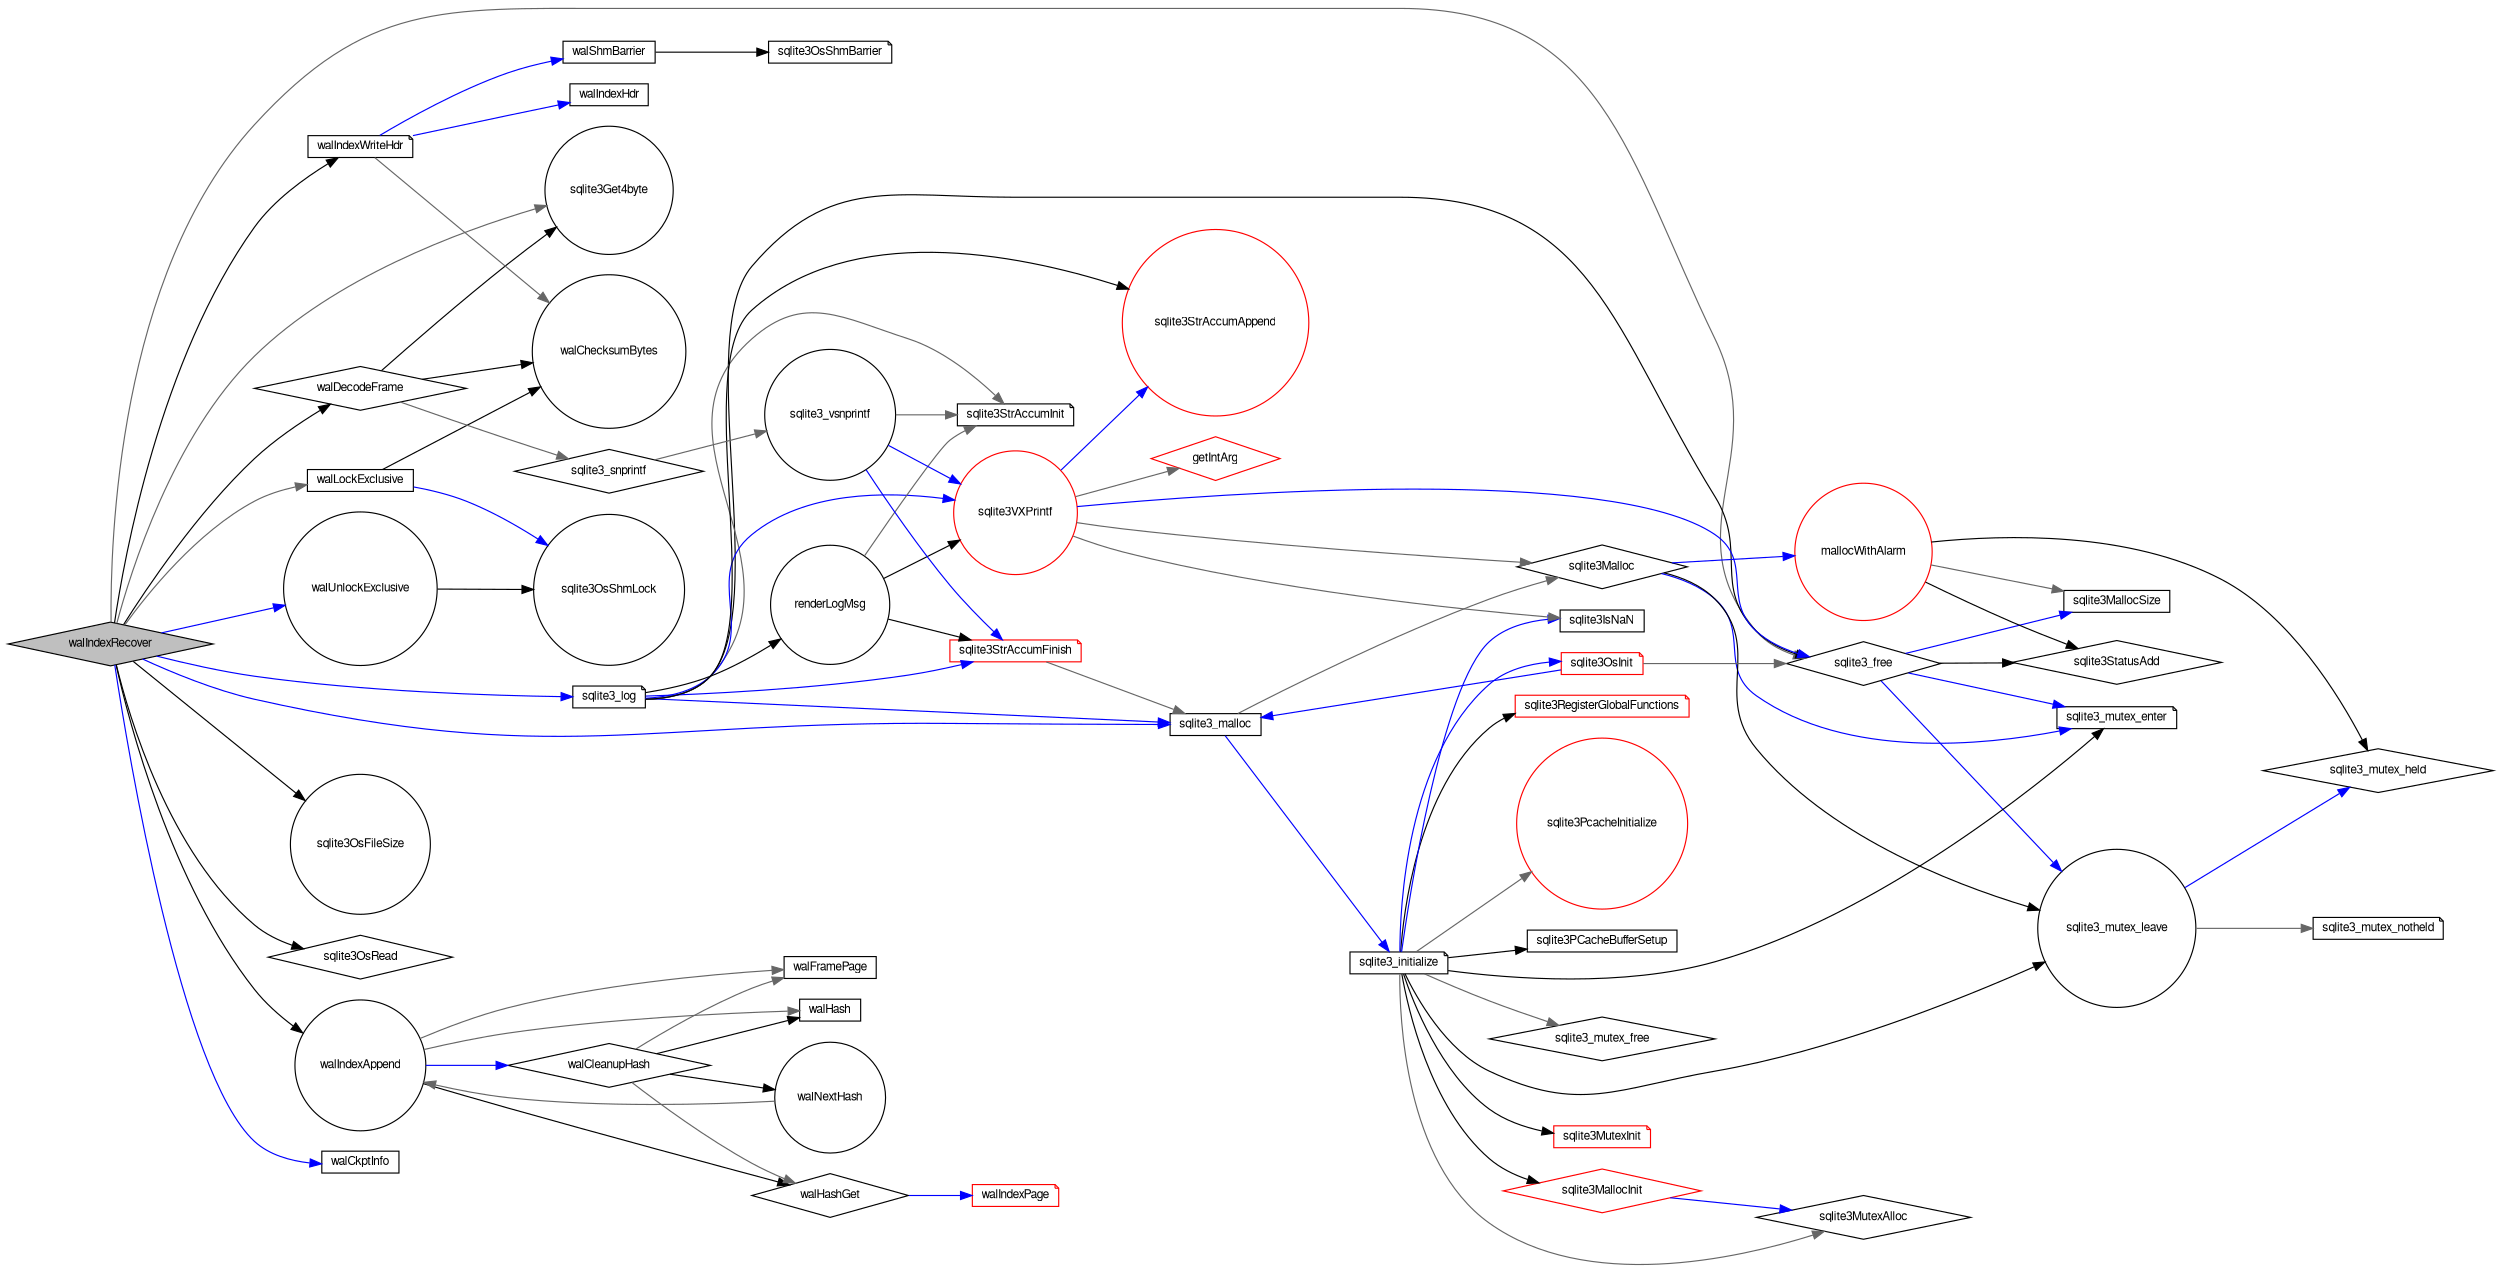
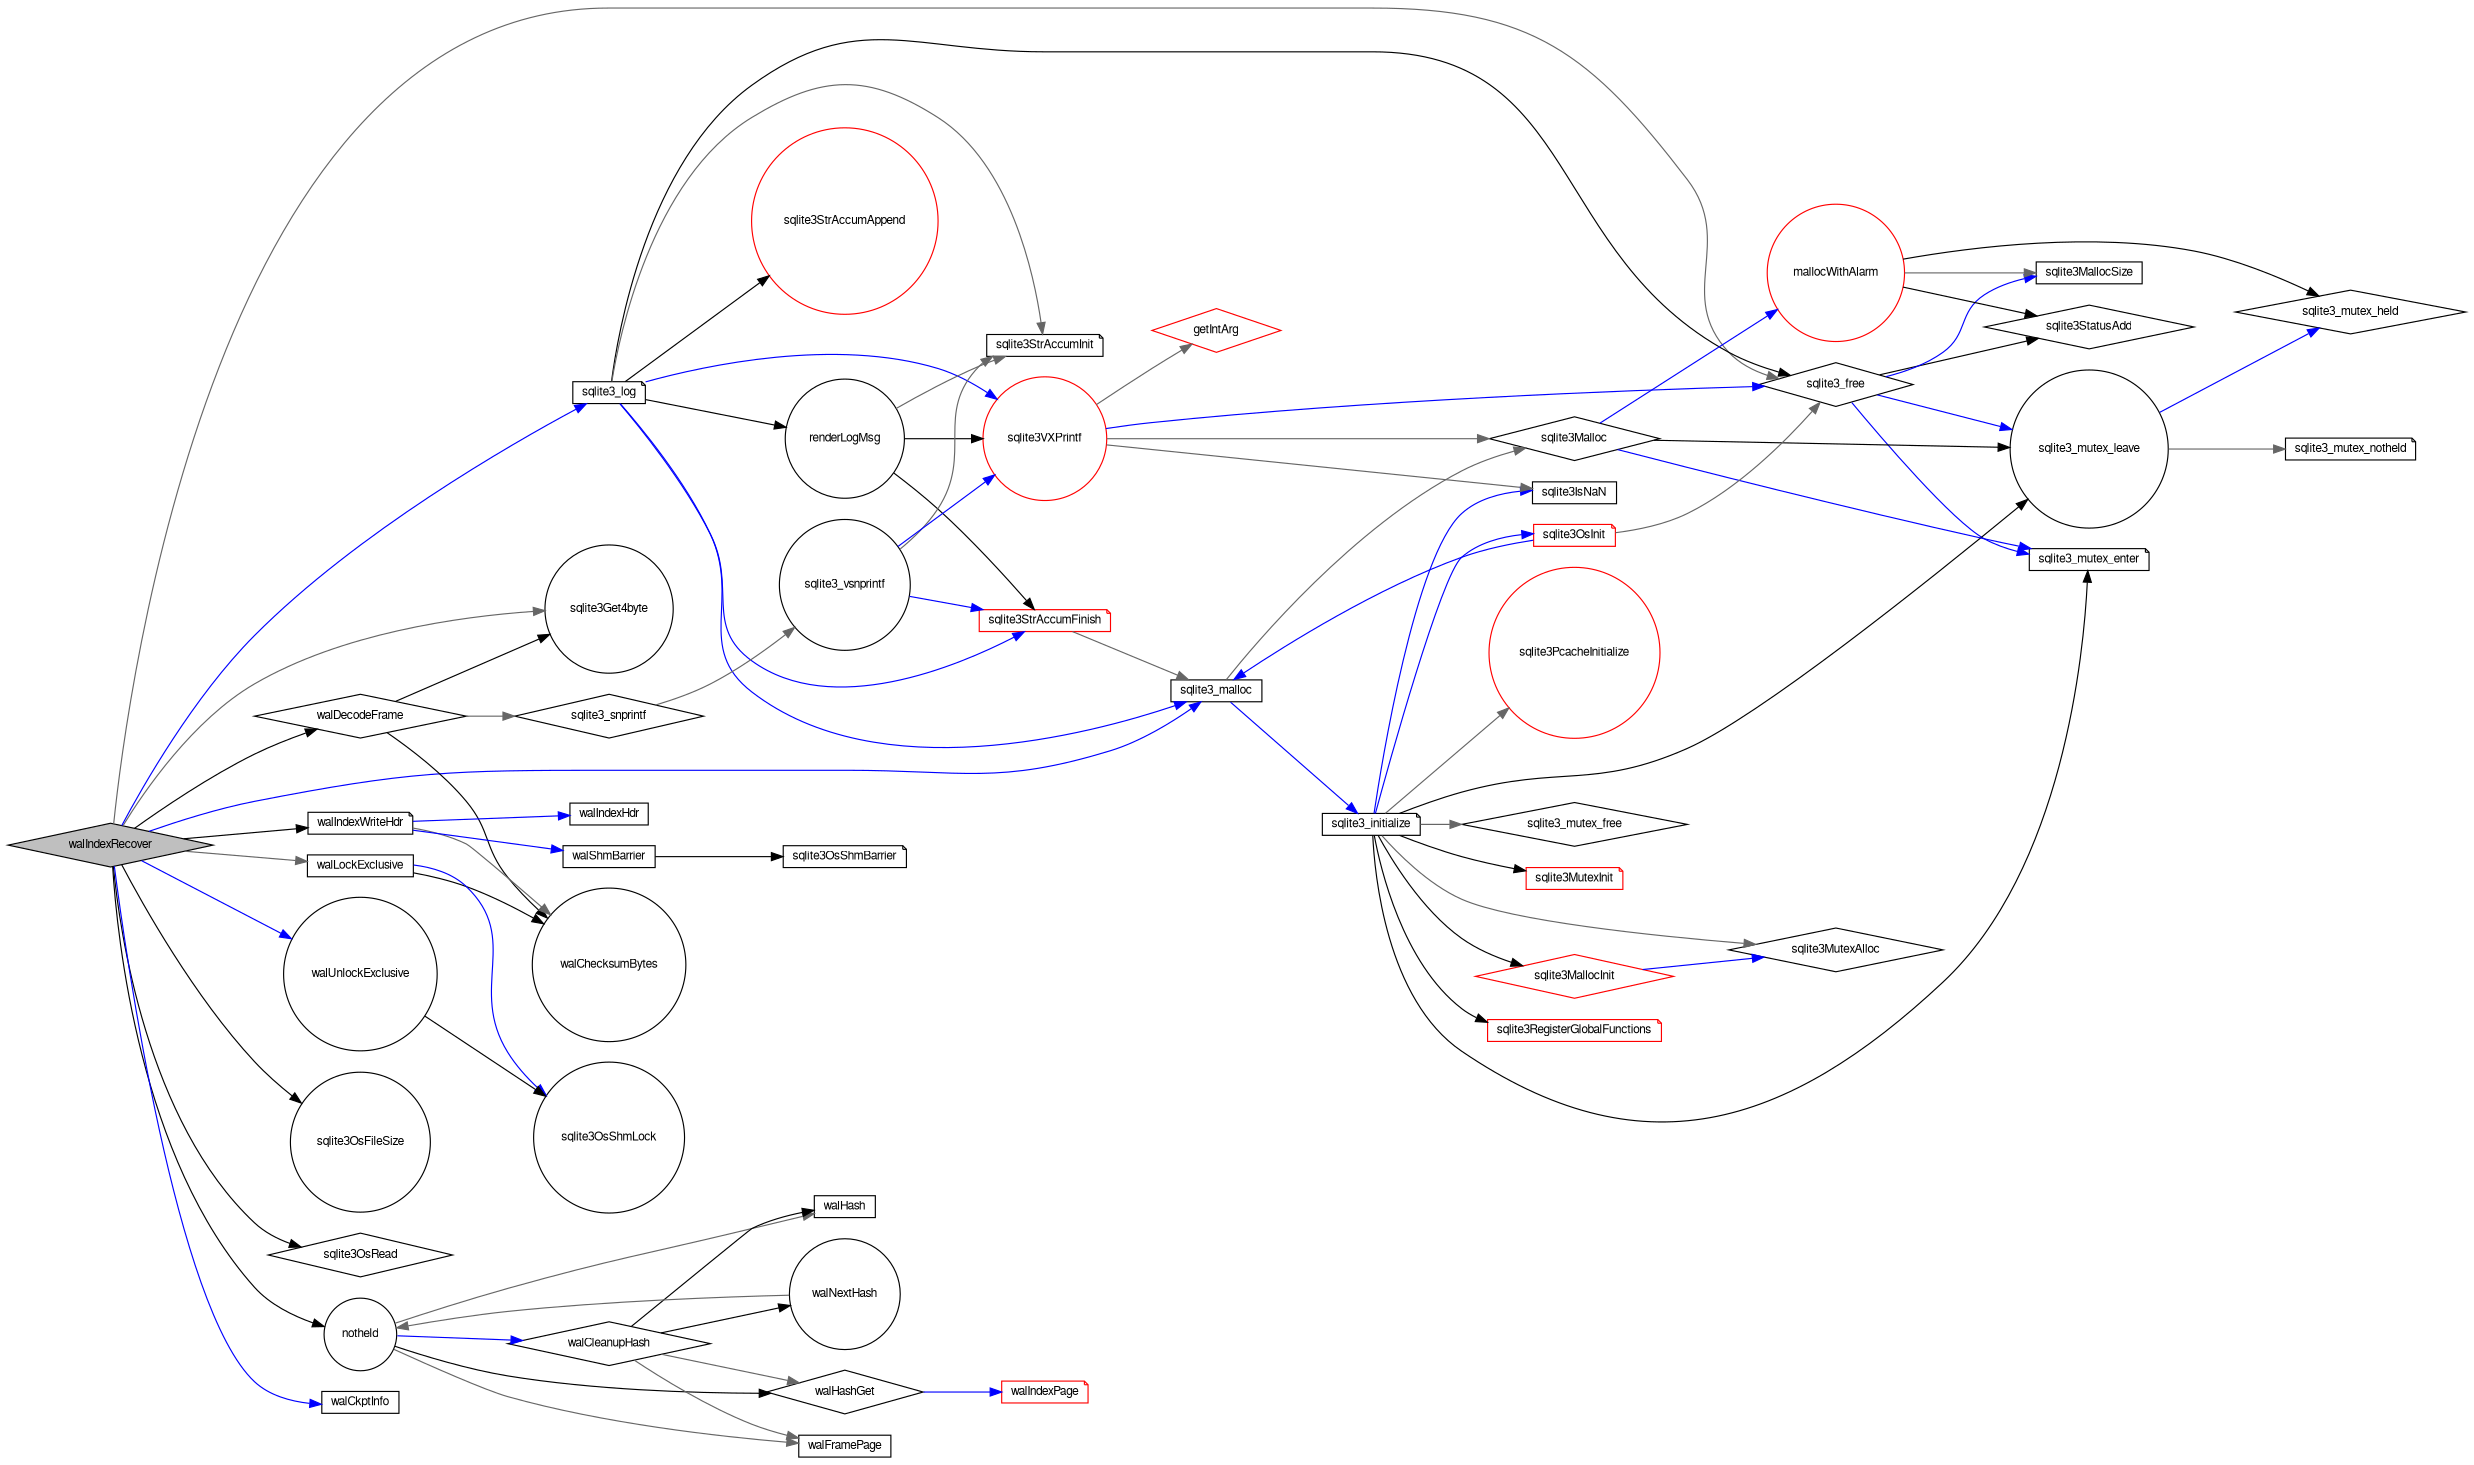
edge "sqlite3VXPrintf" -> "sqlite3StrAccumAppend": removed
node "sqlite3PCacheBufferSetup": removed
node "walIndexAppend": label "walIndexAppend" -> "notheld"
